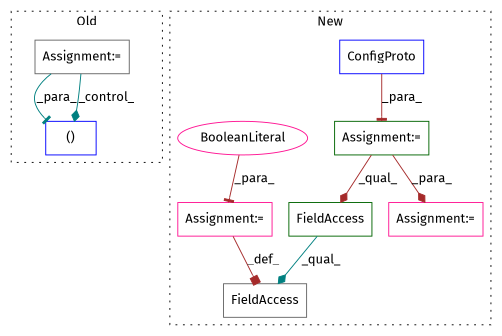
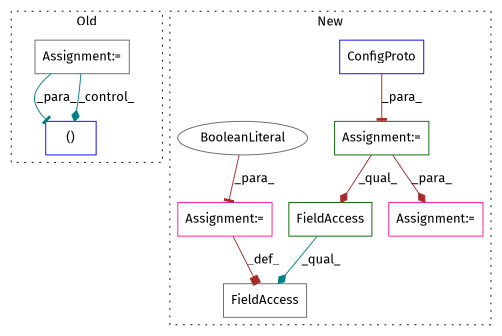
node "BooleanLiteral": color deeppink -> gray40
